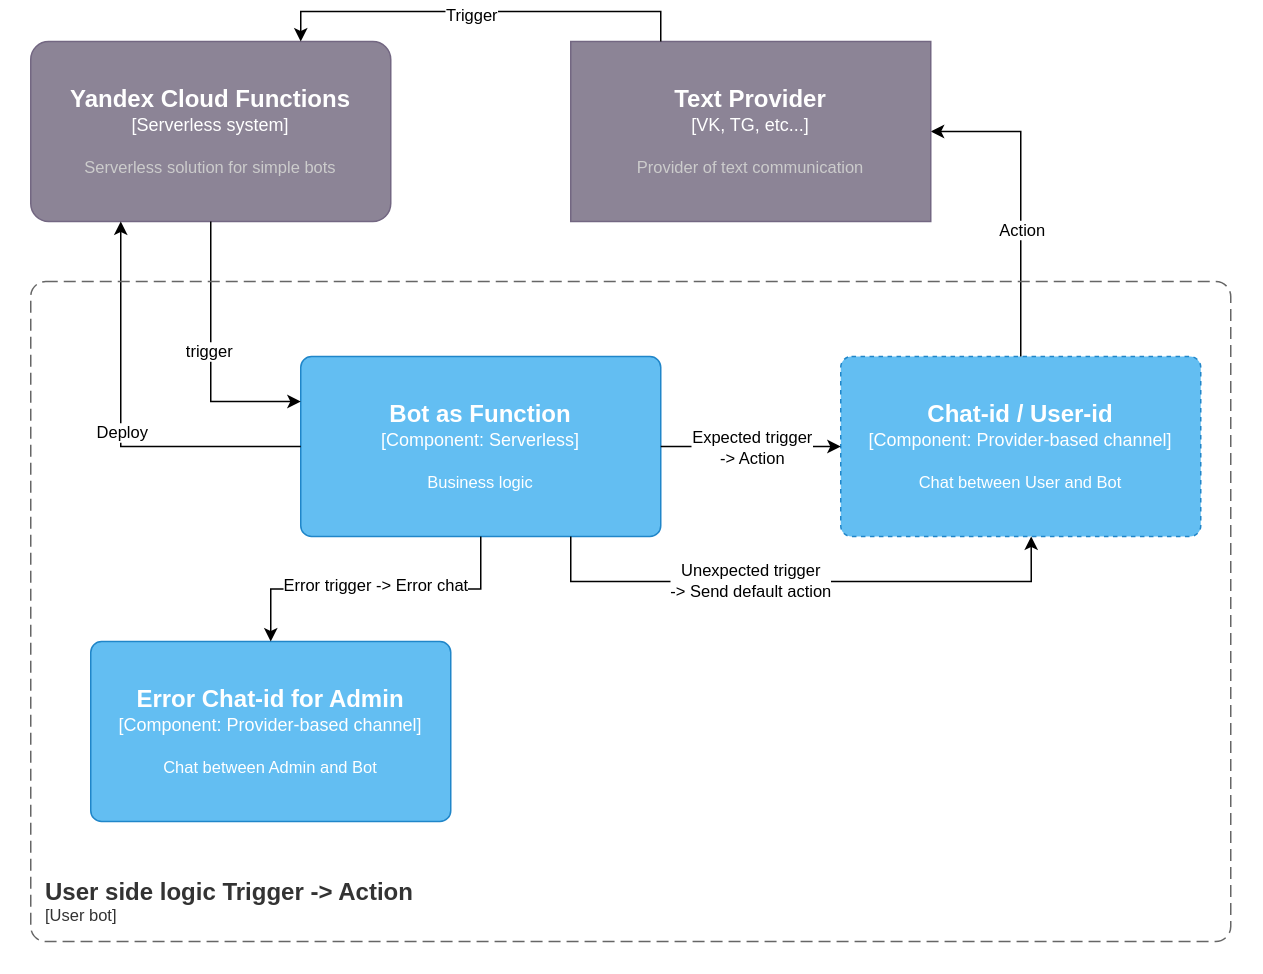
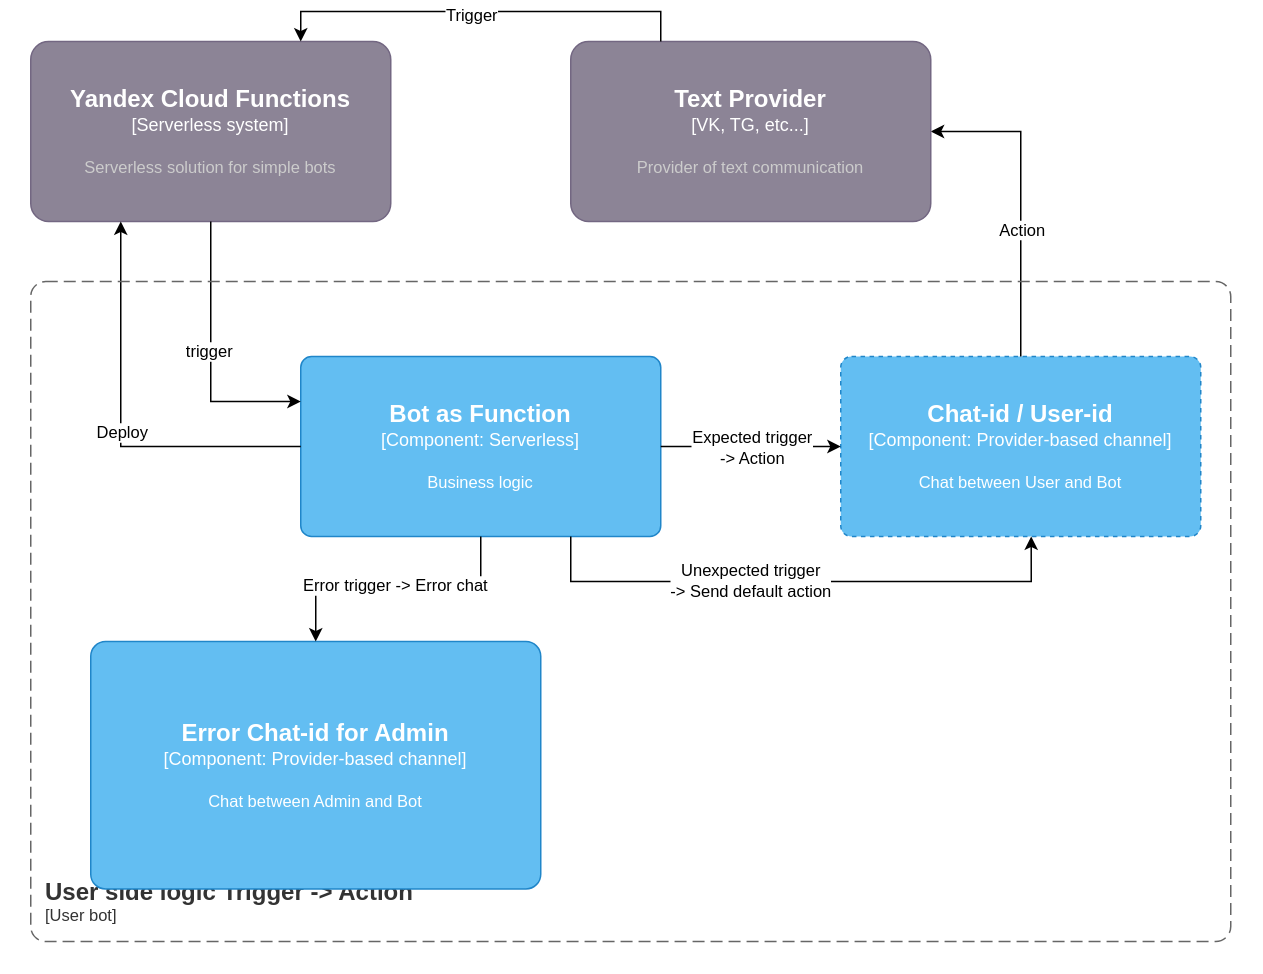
node "Text Provider [VK, TG, etc...] Provider of text communication": shape rectangle -> rounded rectangle
node "Error Chat-id for Admin [Component: Provider-based channel] Chat between Admin and Bot": size 360x180 -> 450x248
